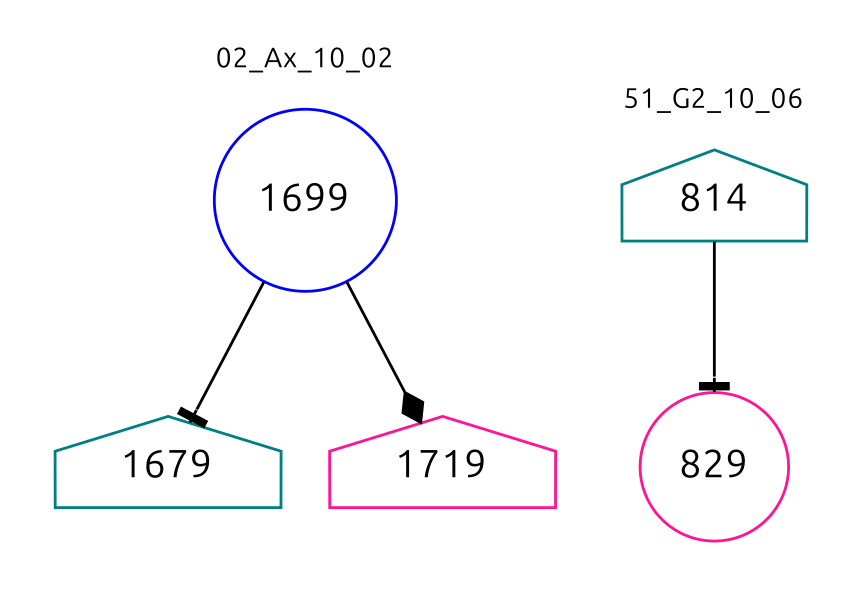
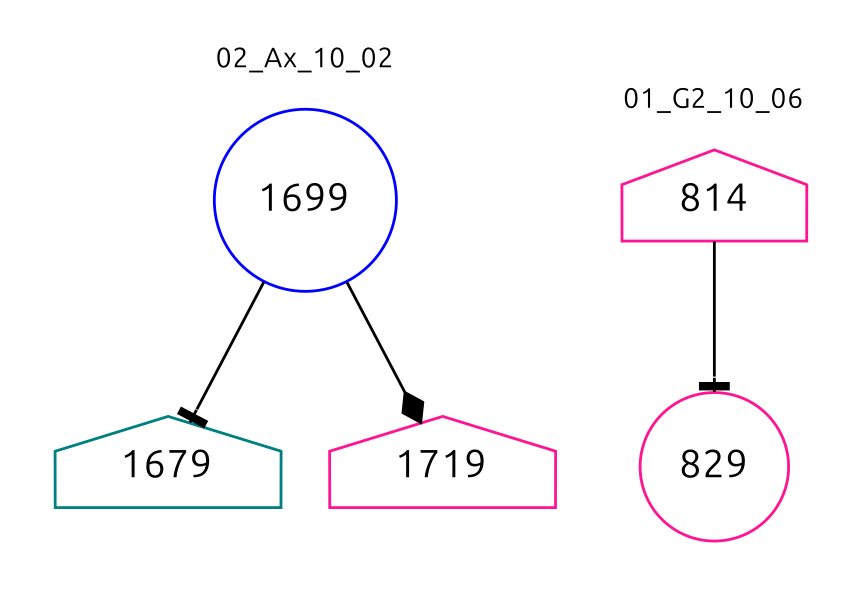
cluster "51_G2_10_06": label "51_G2_10_06" -> "01_G2_10_06"
node "814": color teal -> deeppink
